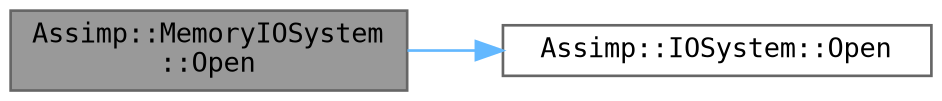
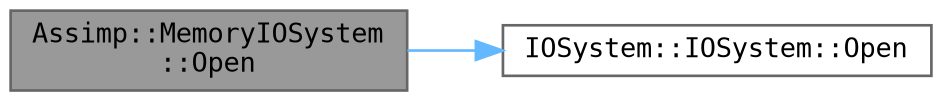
node "Assimp::IOSystem::Open": label "Assimp::IOSystem::Open" -> "IOSystem::IOSystem::Open"
